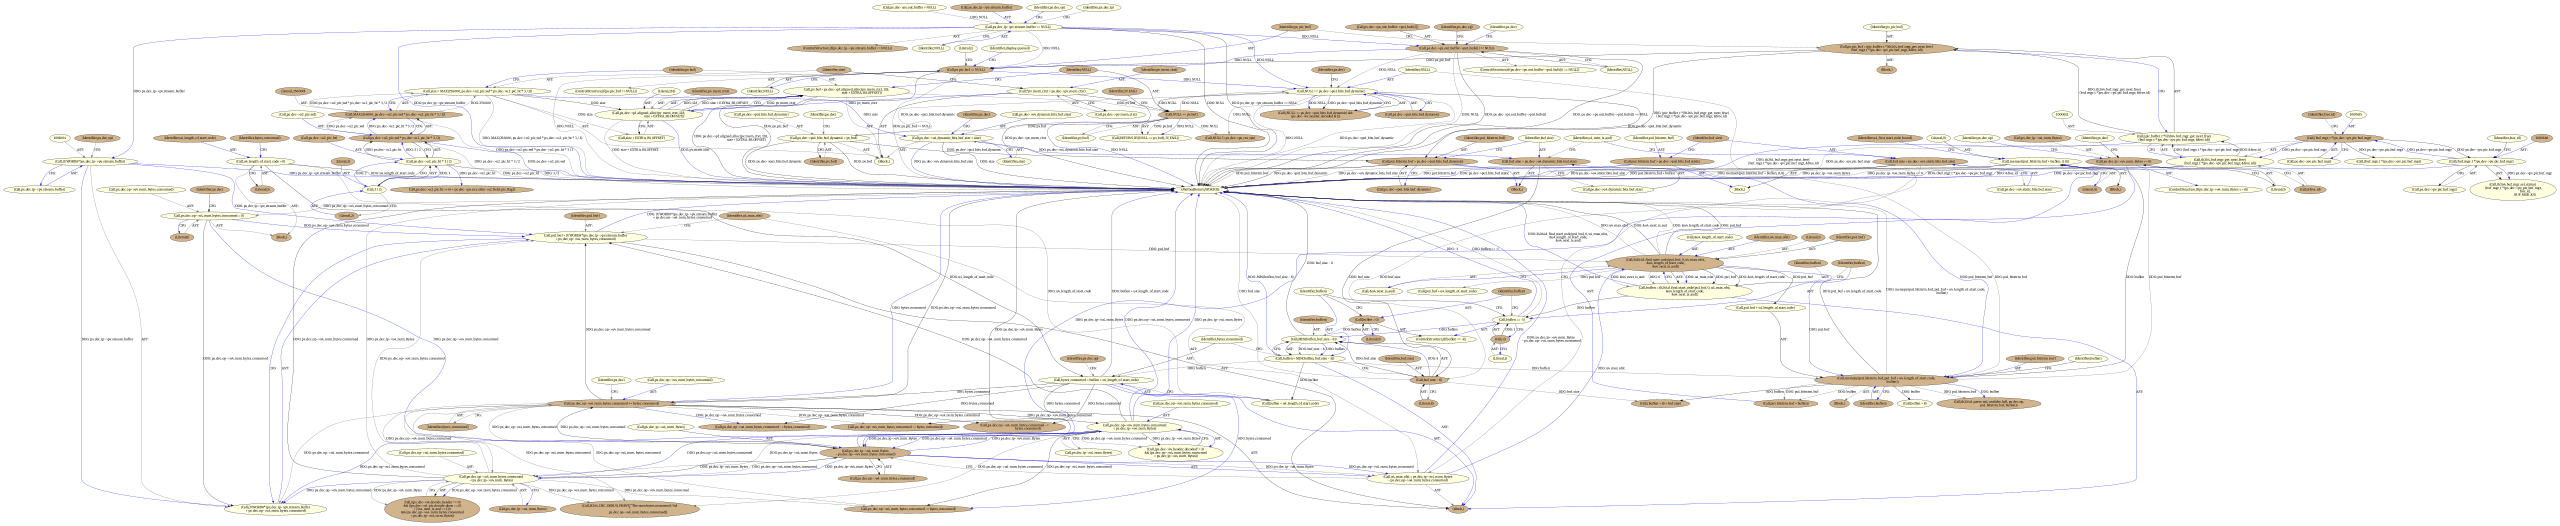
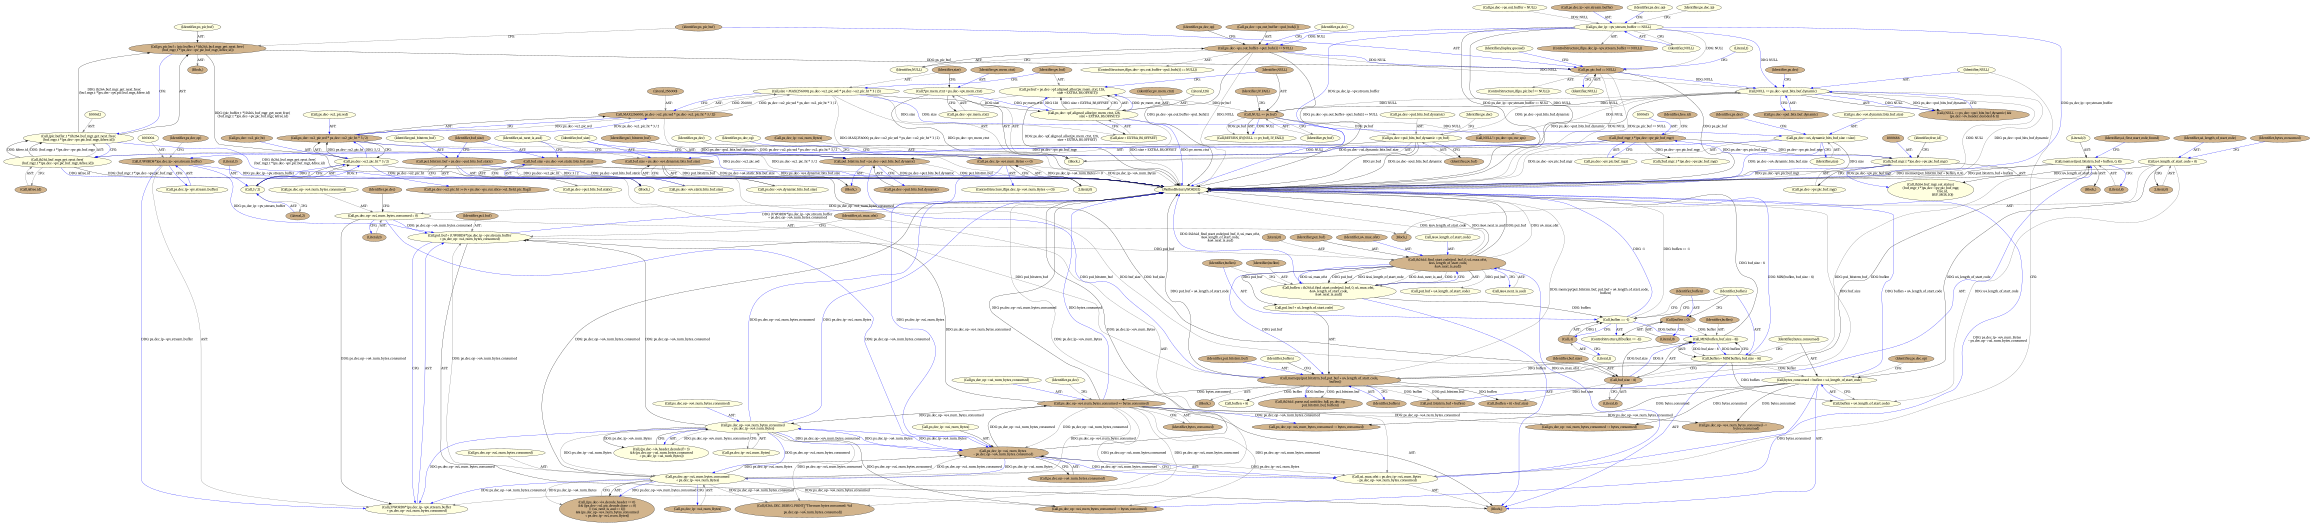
node "(Call,(UWORD8*)ps_dec_ip->pv_stream_buffer)": fillcolor lightyellow -> tan
node "(Call,ps_dec->pu1_bits_buf_static)": added
